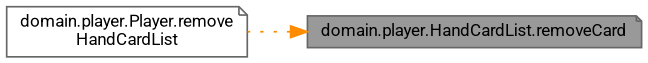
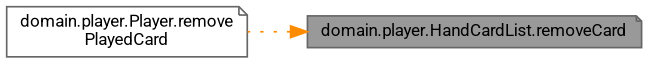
node "domain.player.Player.remove HandCardList": label "domain.player.Player.remove HandCardList" -> "domain.player.Player.remove PlayedCard"
